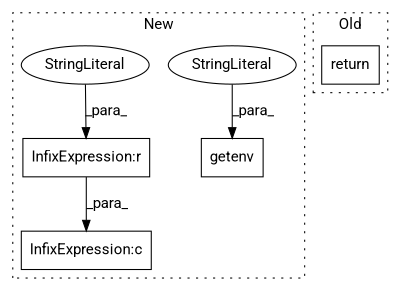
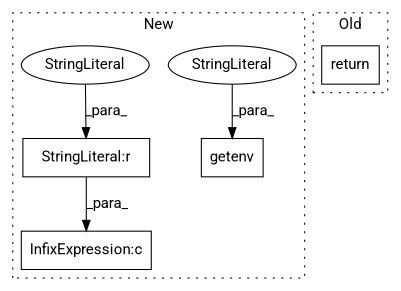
node "InfixExpression:r": label "InfixExpression:r" -> "StringLiteral:r"
